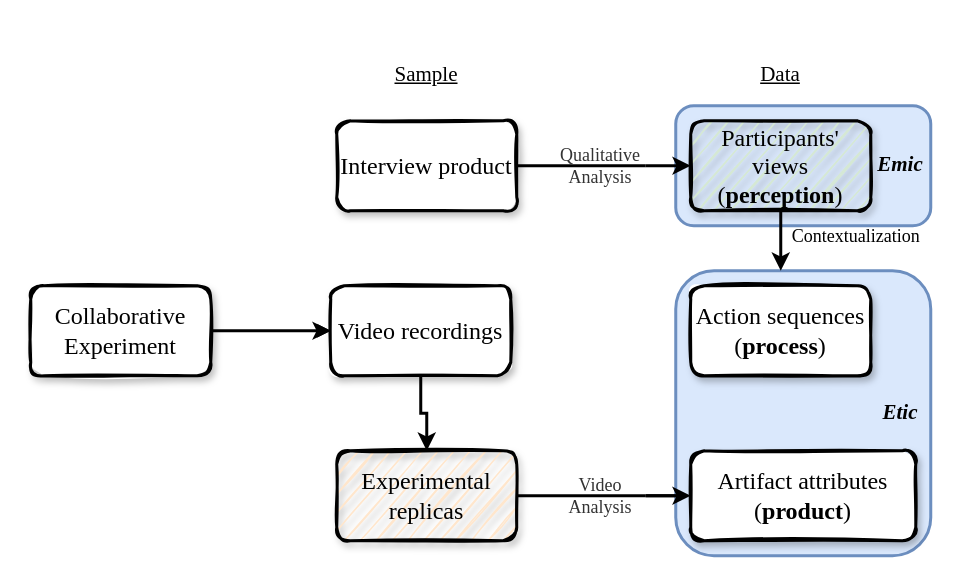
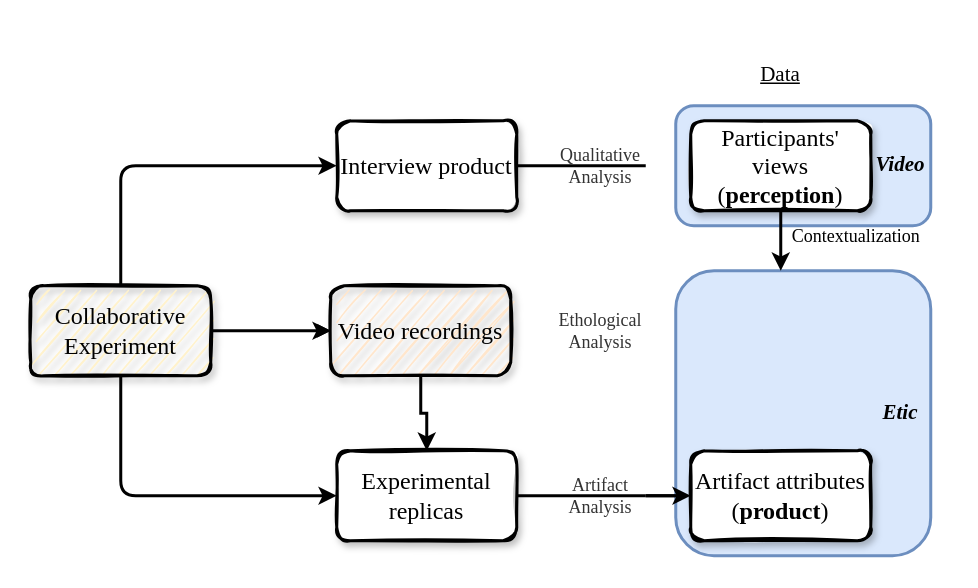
node "Sample": removed
edge "Collaborative Experiment" -> "Interview product": added
edge "Qualitative Analysis" -> "Participants' views (perception)": removed
node "Participants' views (perception)": fillcolor #d5e8d4 -> #ffffff
node "Emic": label "Emic" -> "Video"
node "Collaborative Experiment": fillcolor #ffffff -> #fff2cc
node "Video recordings": fillcolor #ffffff -> #ffe6cc
node "EthologicalAnalysis": added
node "Action sequences (process)": removed
edge "Collaborative Experiment" -> "Experimental replicas": added
node "Experimental replicas": fillcolor #ffe6cc -> #ffffff
node "Video Analysis": label "Video Analysis" -> "Artifact Analysis"
node "Artifact attributes (product)": size 225x90 -> 180x90
